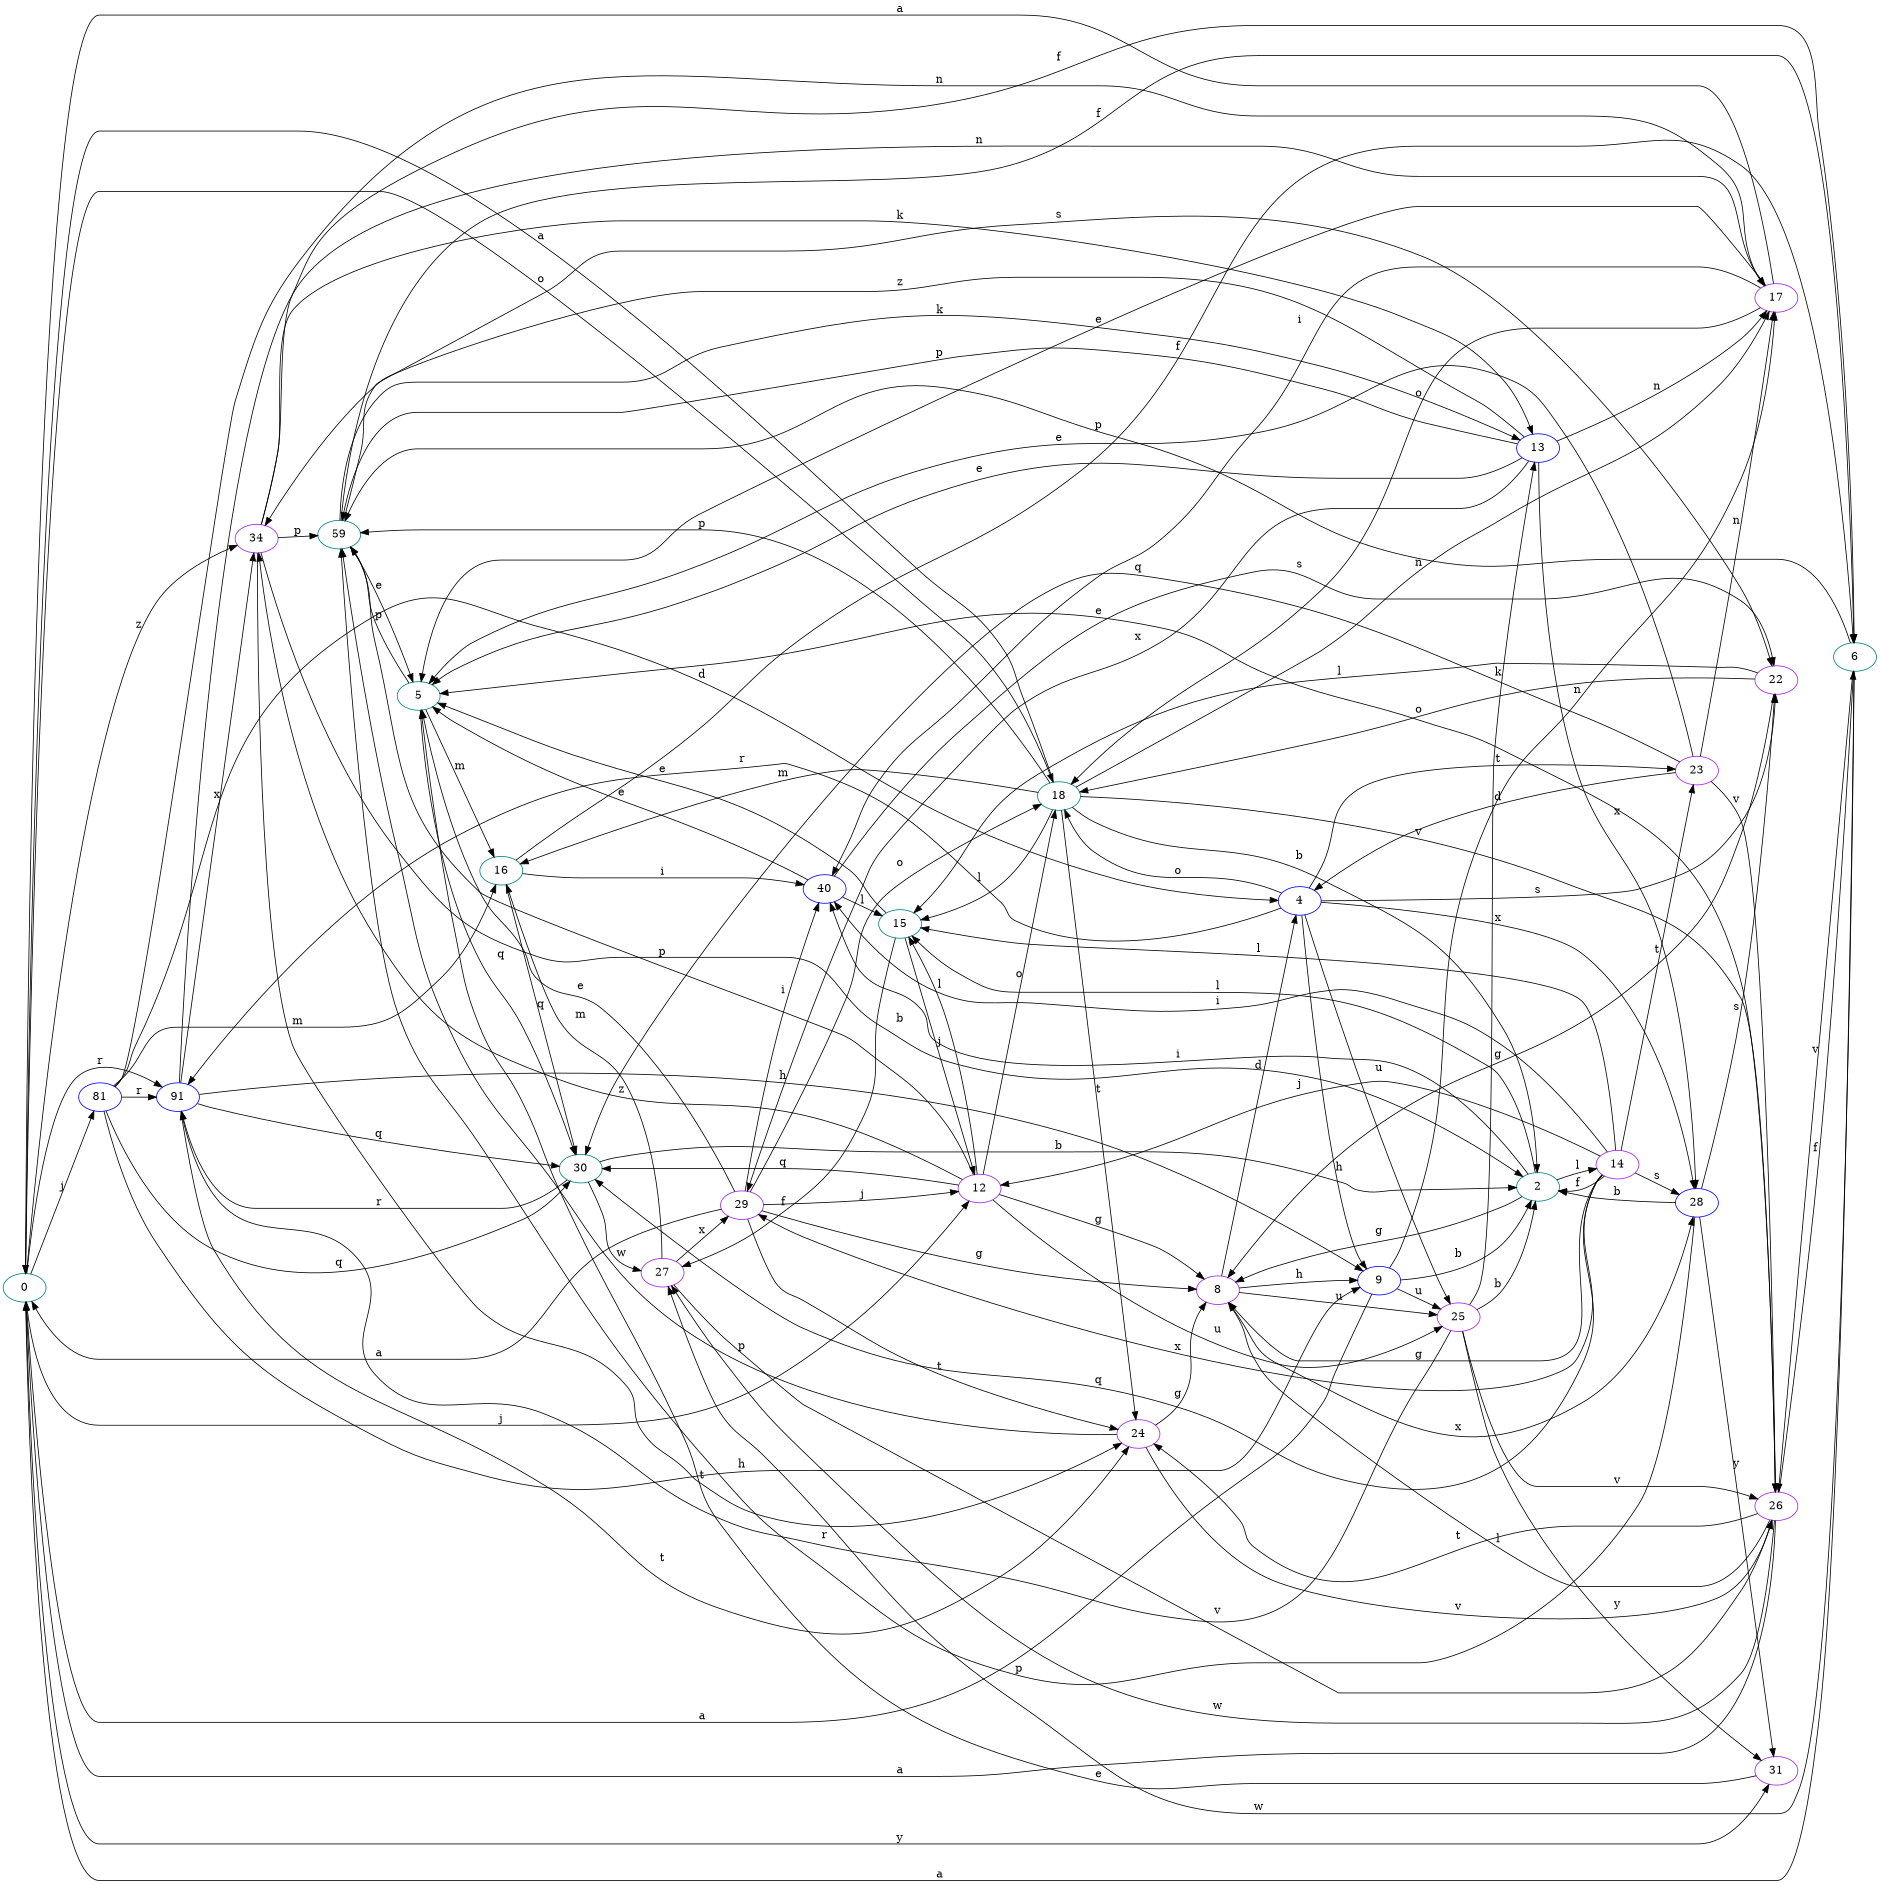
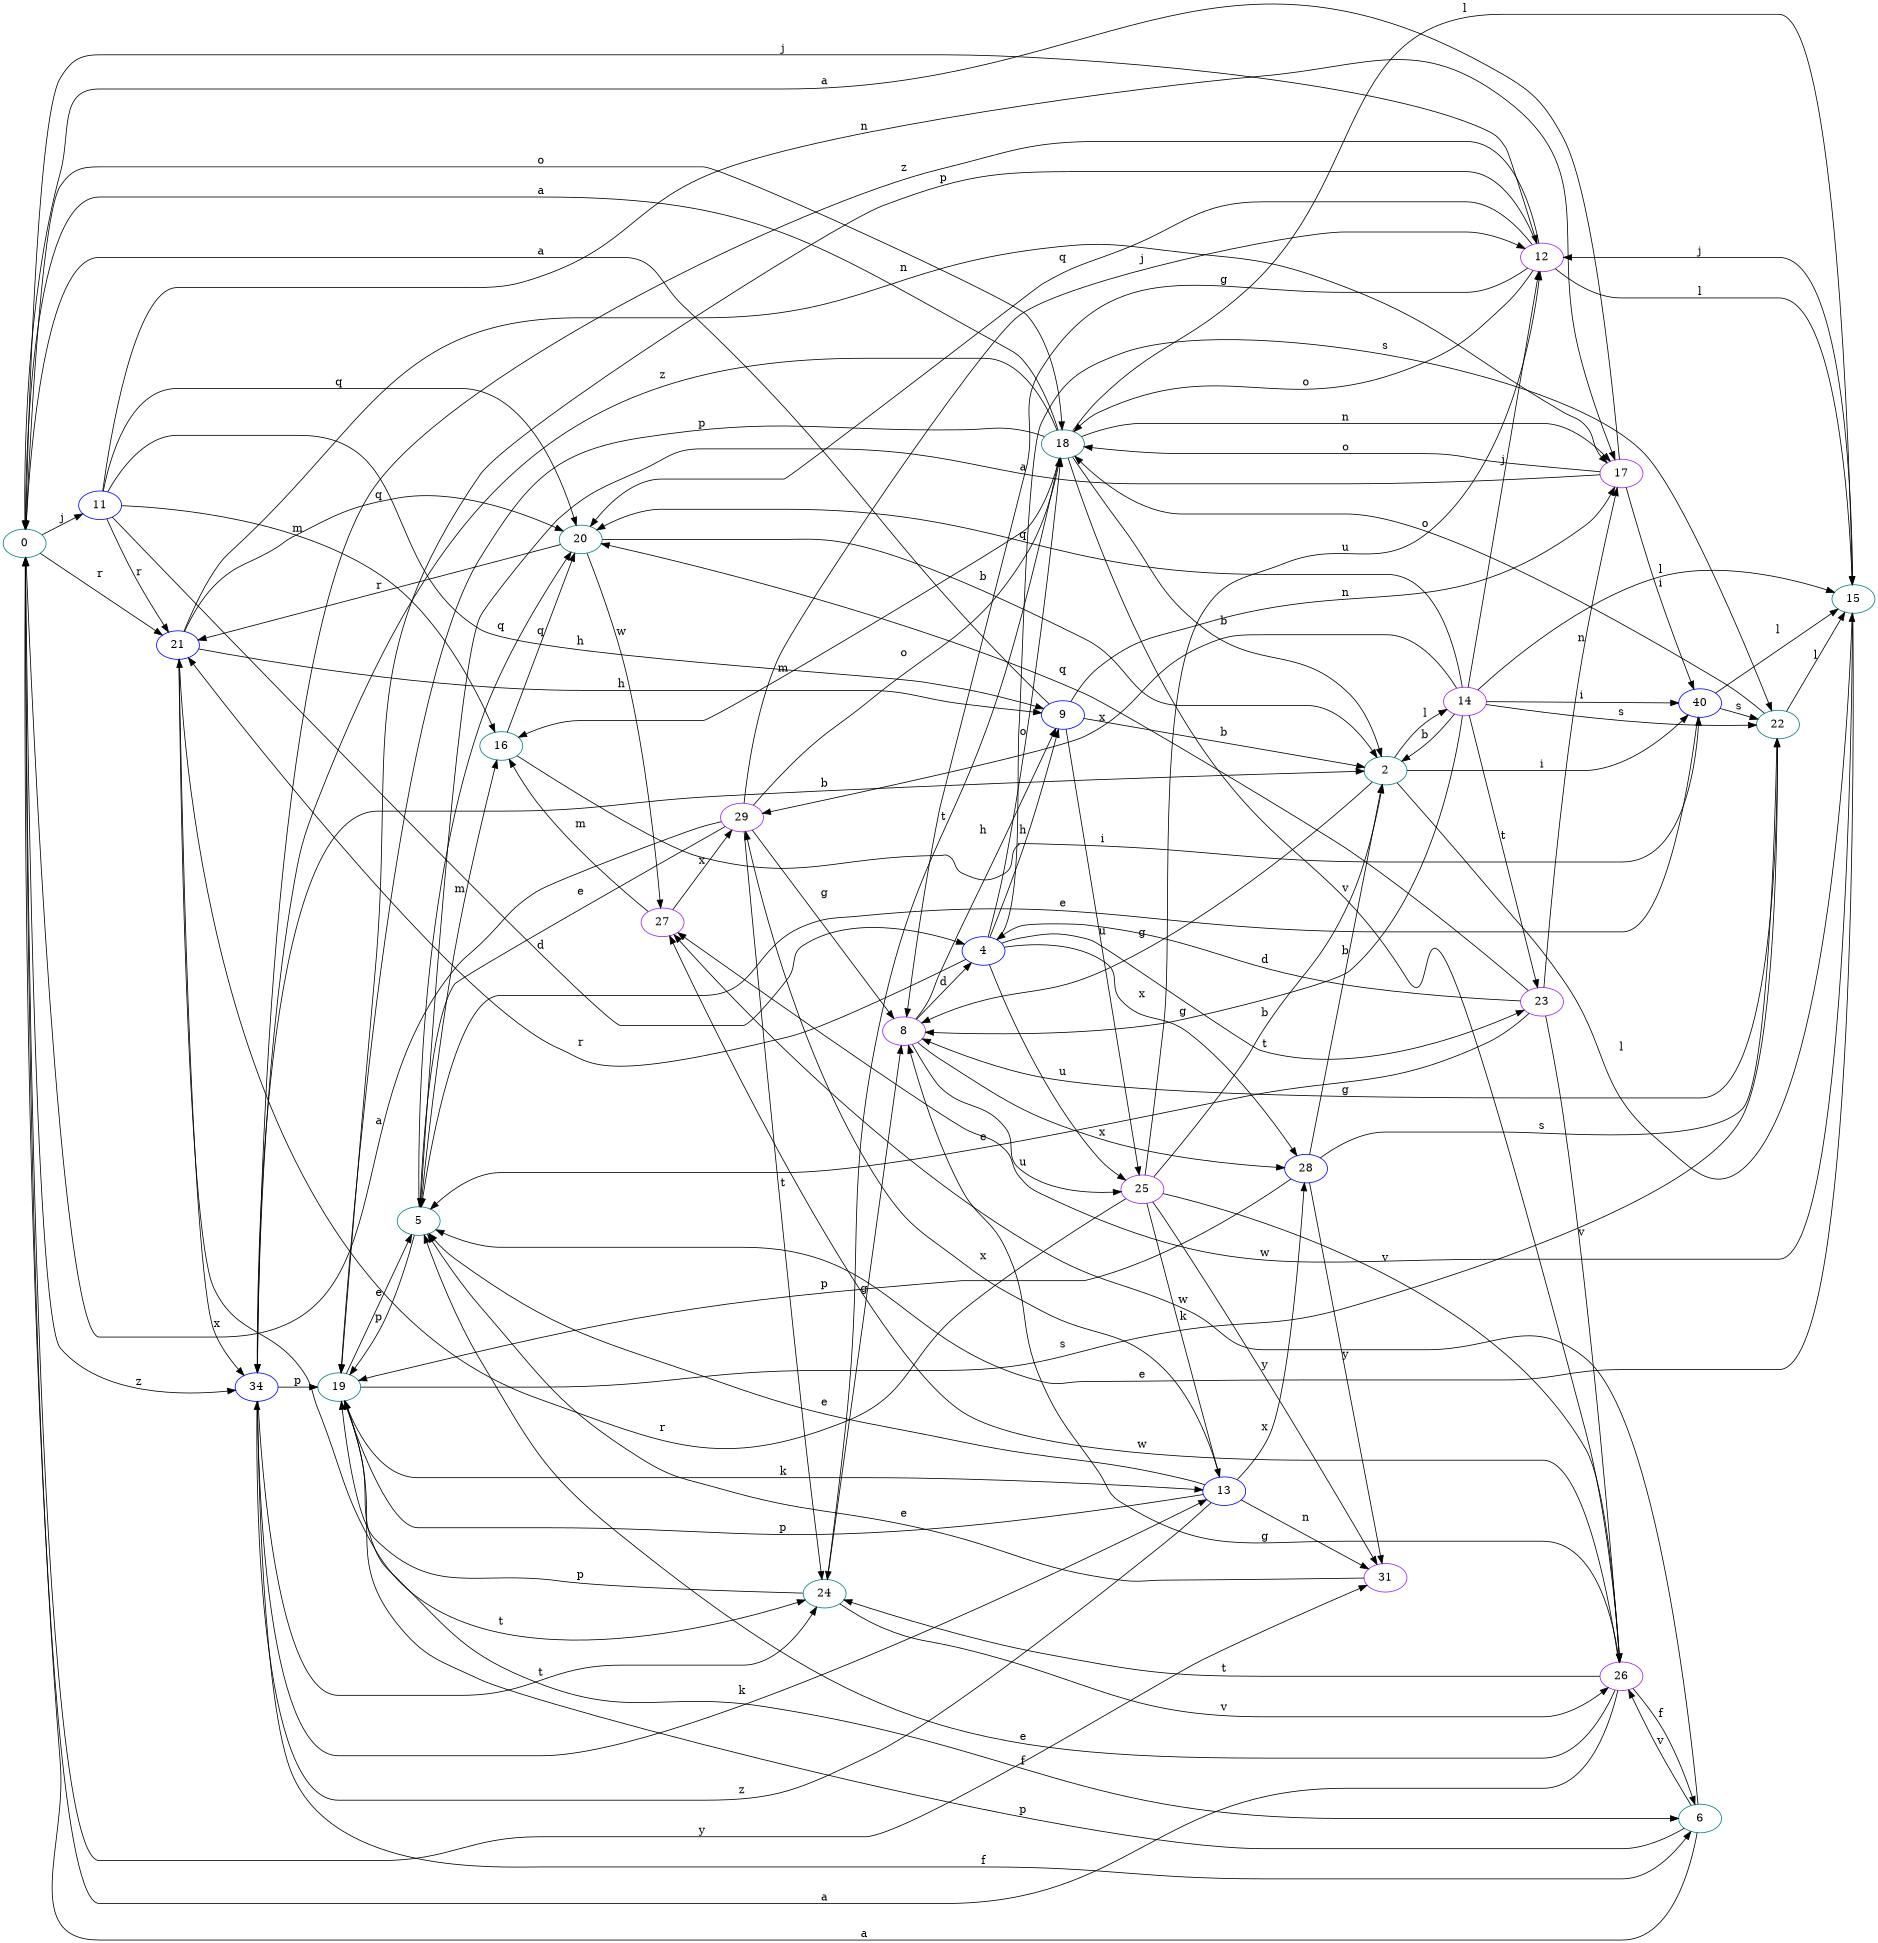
edge "16" -> "6": removed, label "f"
edge "17" -> "5": label "e" -> "a"
edge "13" -> "17": now "13" -> "31"
node "59": label "59" -> "19"
node "34": color purple -> blue
edge "18" -> "34": added, label "z"
node "22": color purple -> teal
edge "29" -> "40": removed, label "i"
node "81": label "81" -> "11"
node "91": label "91" -> "21"
node "30": label "30" -> "20"
edge "14" -> "28": now "14" -> "22"
edge "14" -> "2": label "f" -> "b"
edge "15" -> "27": label "f" -> "w"
edge "12" -> "25": reversed
node "24": color purple -> teal
edge "26" -> "8": label "l" -> "g"
edge "27" -> "26": removed, label "v"
